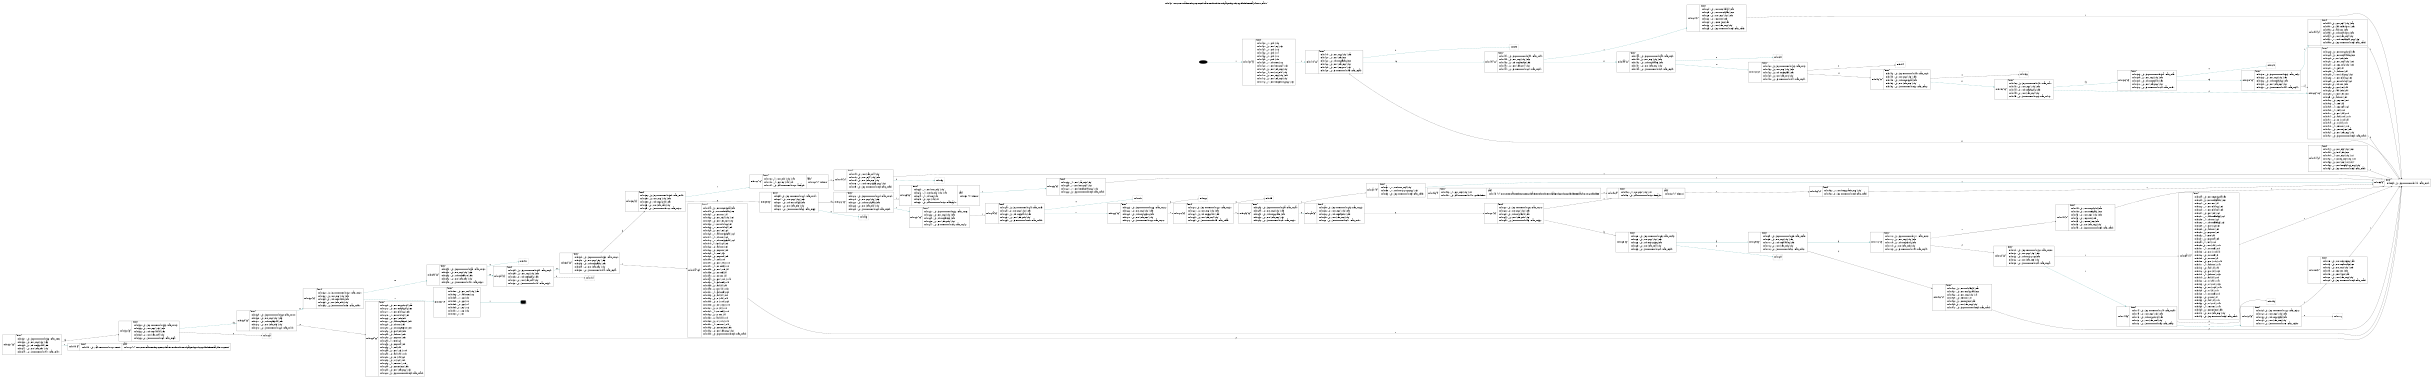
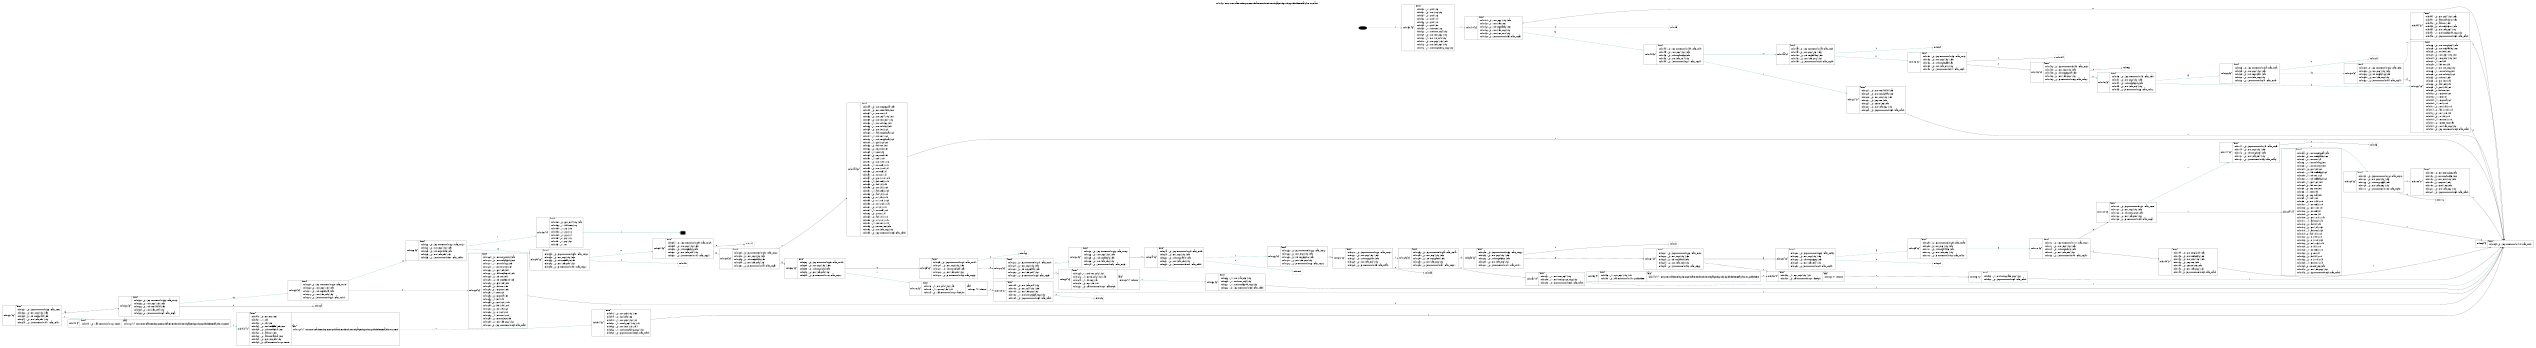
node "0x401c6c": removed
node "0x401c41": added
node "0x40192c [27]": removed
node "0x40194c [40]": added
